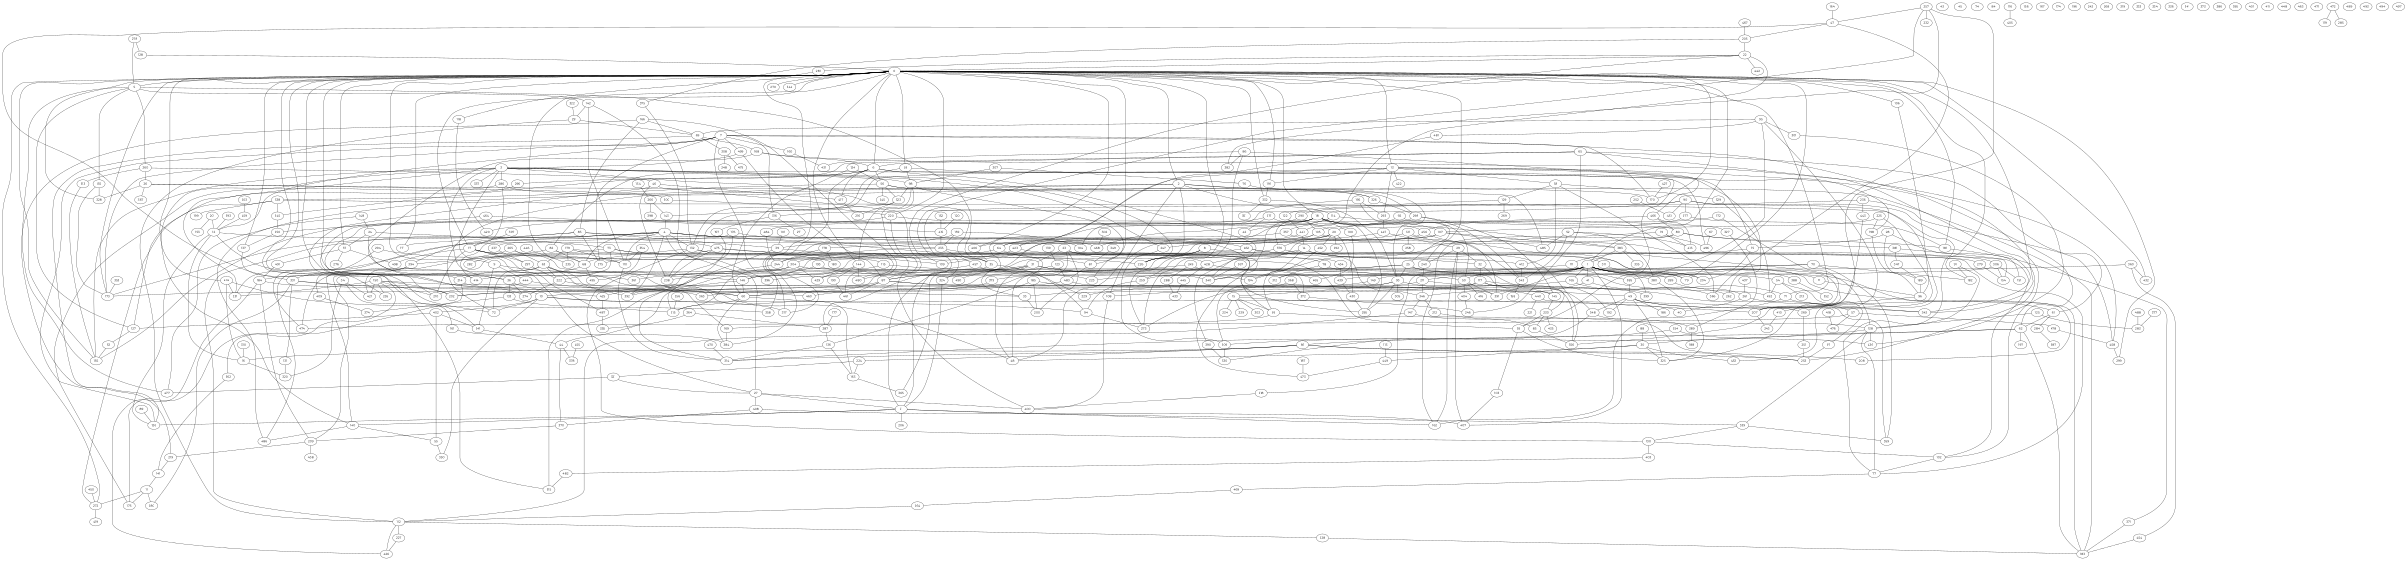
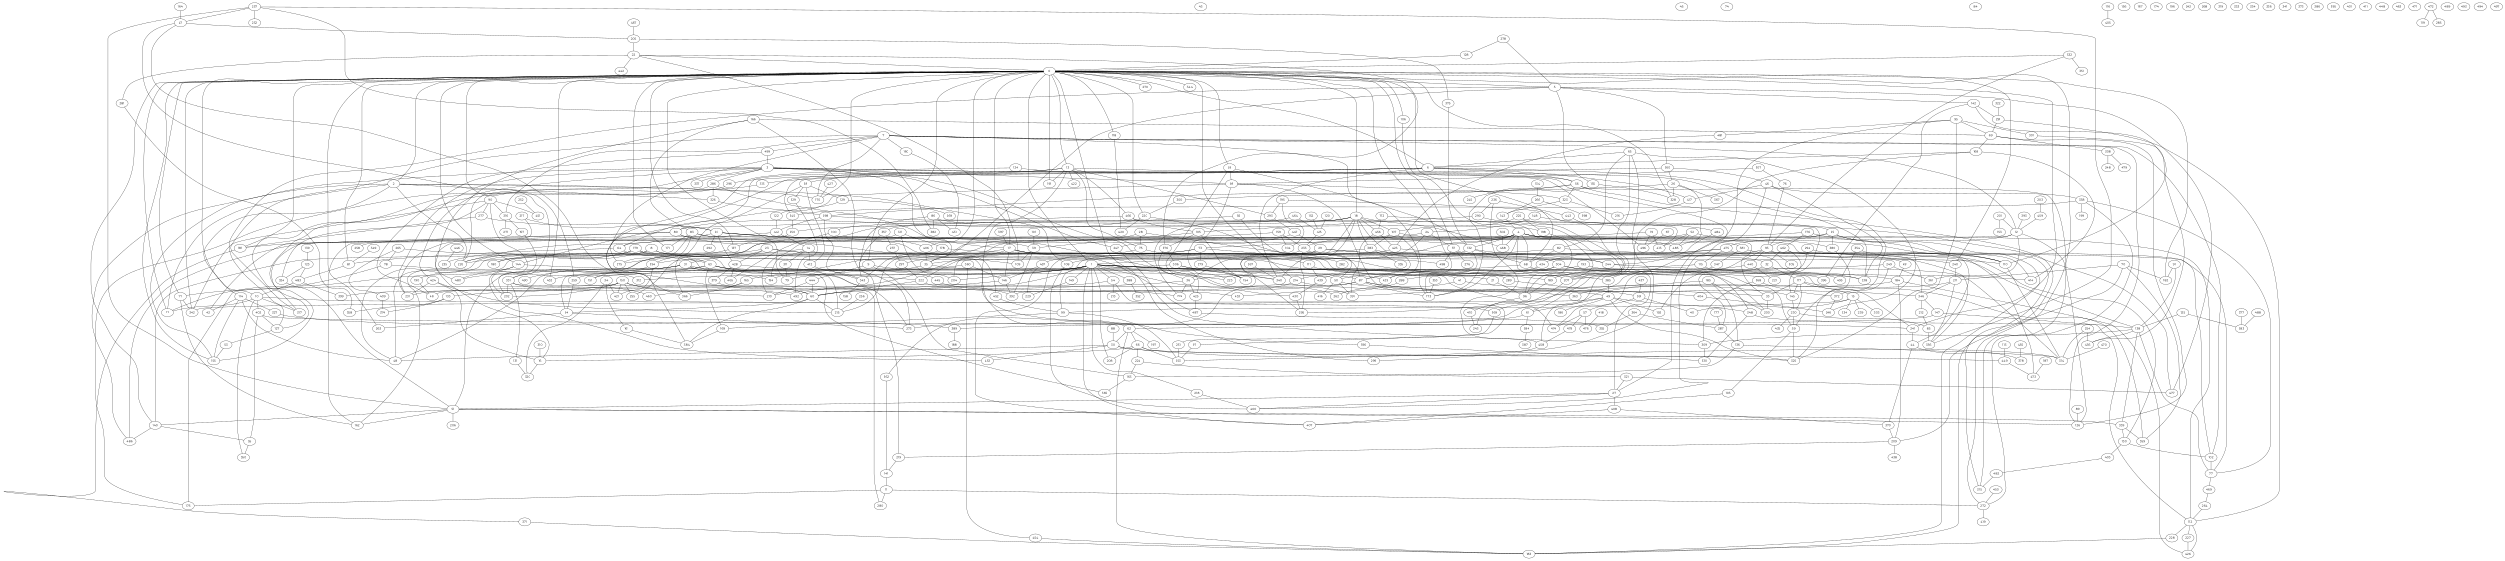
edge "191" -- "332": removed
edge "217" -- "155": now "114" -- "155"
node "263": added
